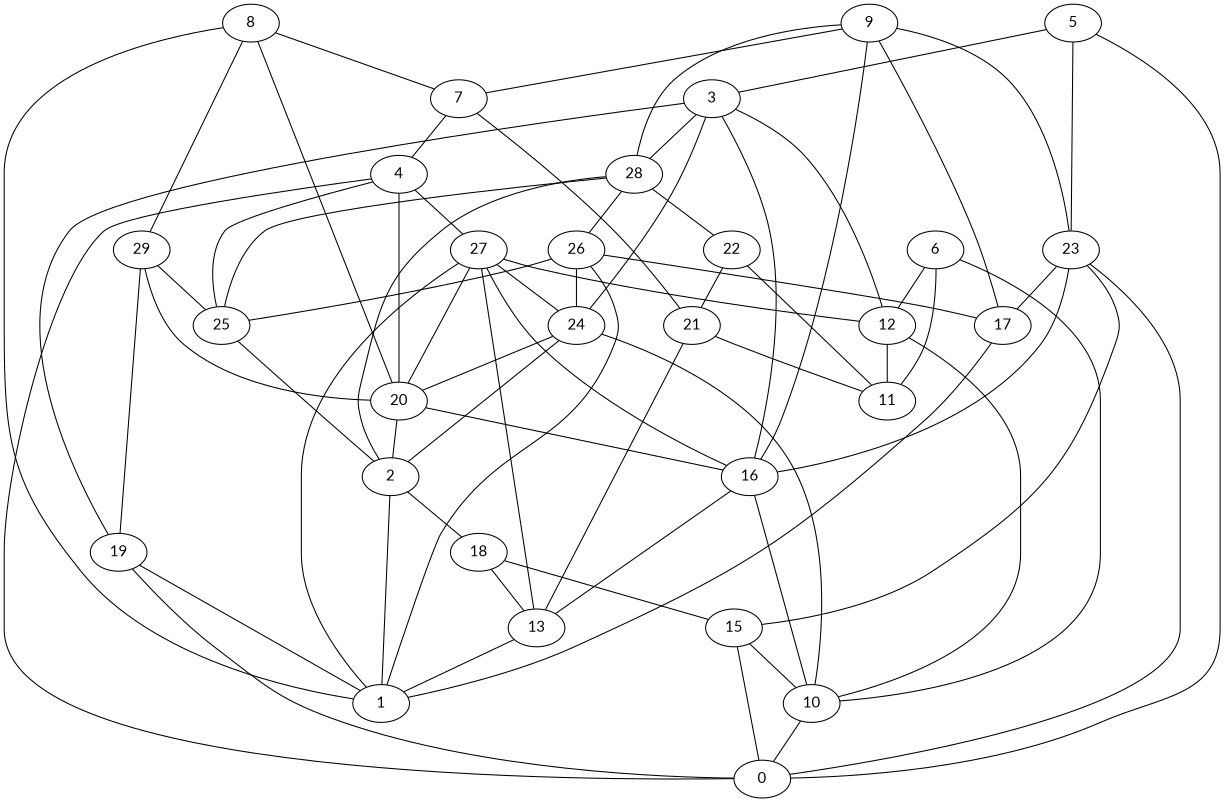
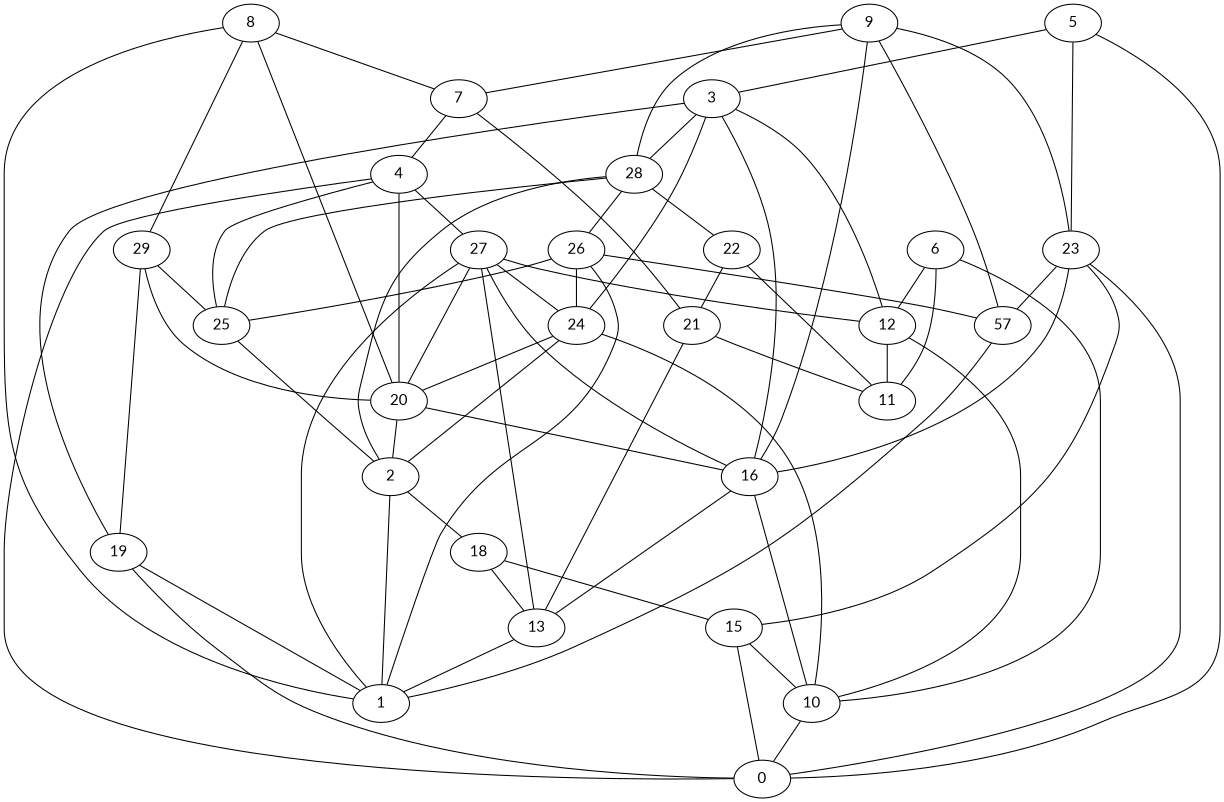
node "17": label "17" -> "57"
